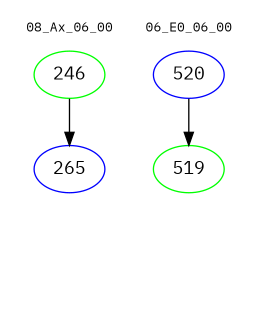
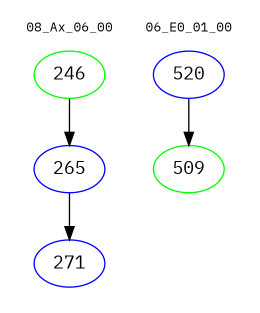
cluster "06_E0_06_00": label "06_E0_06_00" -> "06_E0_01_00"
node "519": label "519" -> "509"
node "271": added
